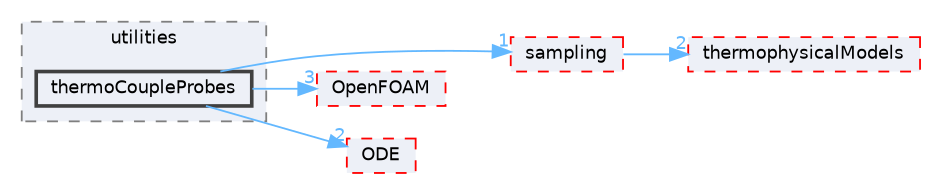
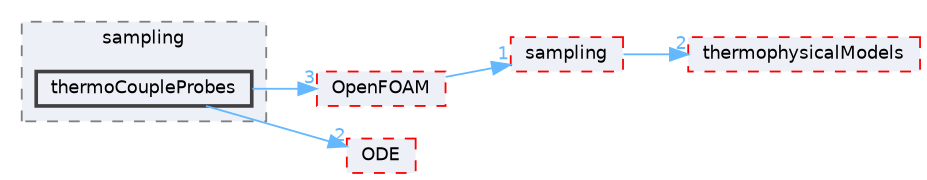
cluster "utilities": label "utilities" -> "sampling"
edge "thermoCoupleProbes" -> "sampling": now "OpenFOAM" -> "sampling"
